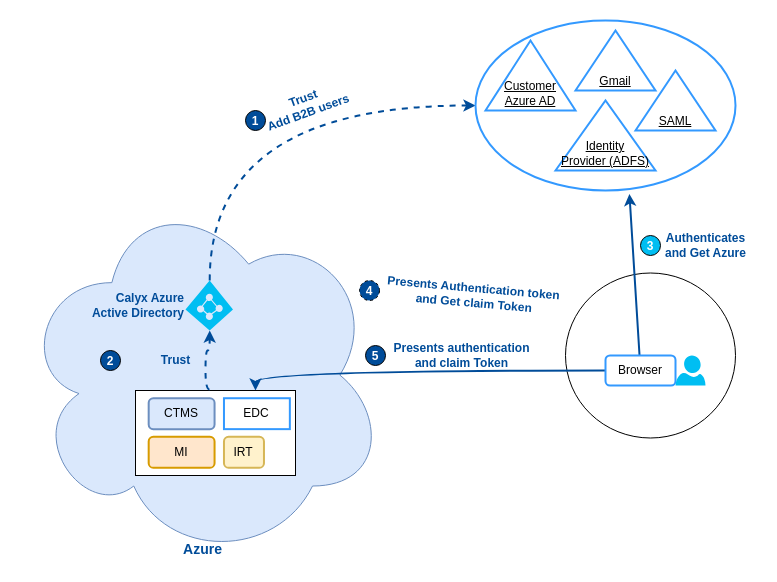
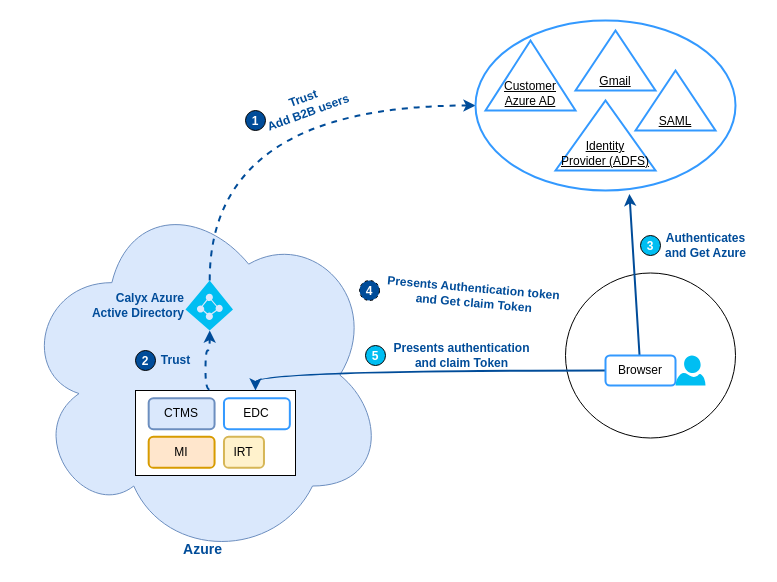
node "5": fillcolor #004c99 -> #00bef2
node "2": moved (111, 361) -> (146, 361)
node "EDC": shape rectangle -> rounded rectangle
